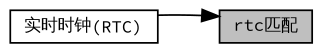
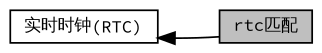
edge "实时时钟(RTC)" -> "rtc匹配": reversed
